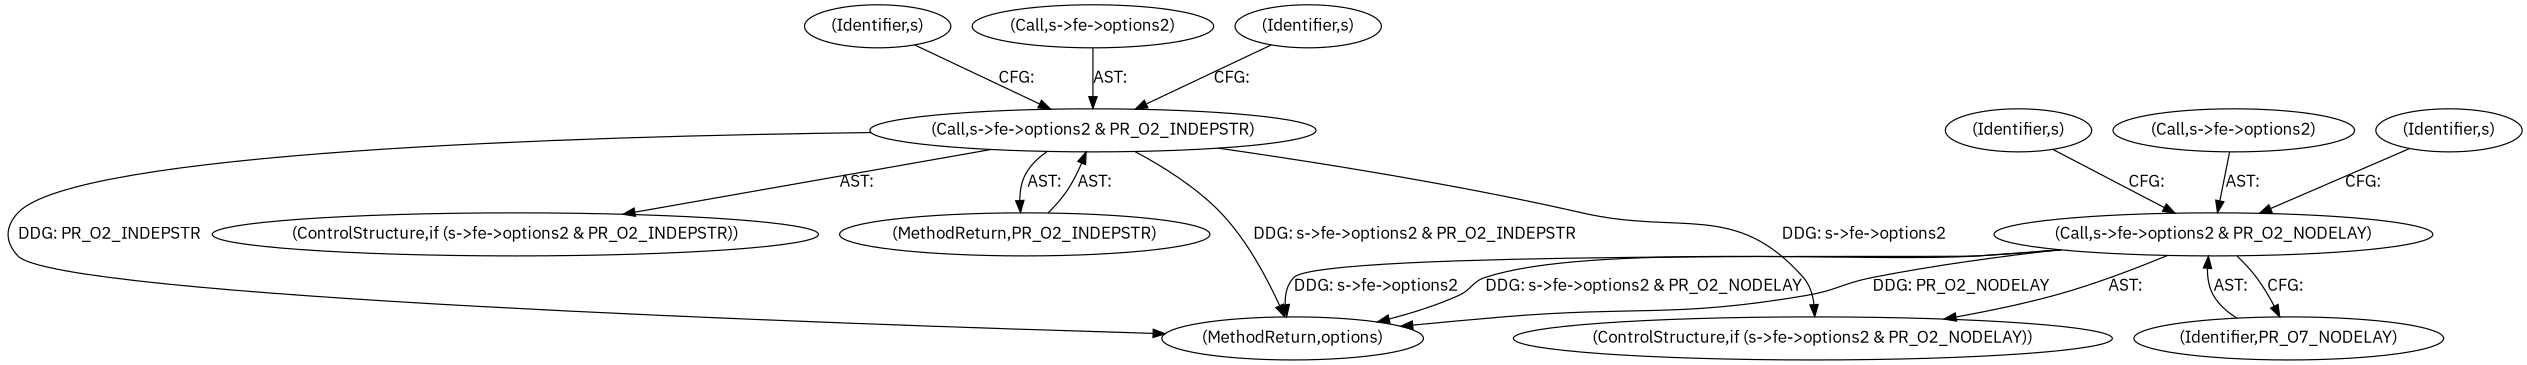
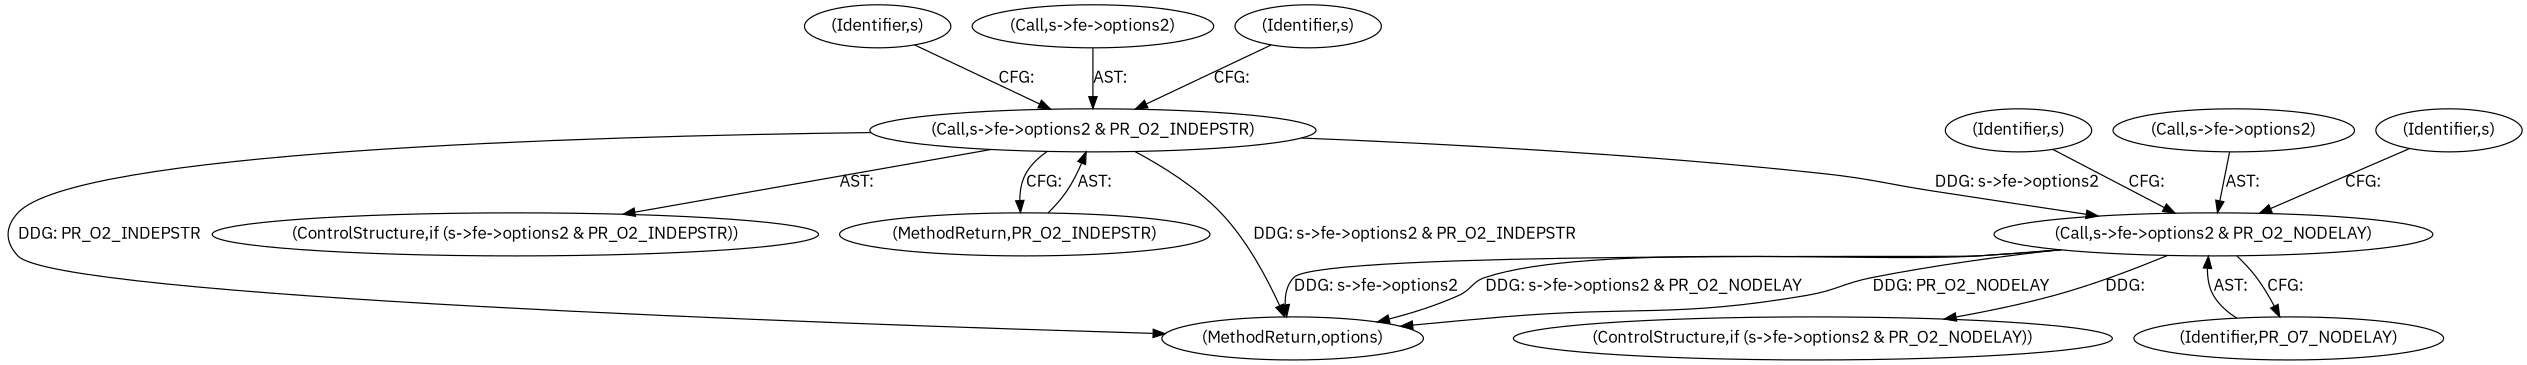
edge "(Call,s->fe->options2 & PR_O2_INDEPSTR)" -> "(MethodReturn,PR_O2_INDEPSTR)": label "AST: " -> "CFG: "
edge "(Call,s->fe->options2 & PR_O2_INDEPSTR)" -> "(ControlStructure,if (s->fe->options2 & PR_O2_NODELAY))": now "(Call,s->fe->options2 & PR_O2_INDEPSTR)" -> "(Call,s->fe->options2 & PR_O2_NODELAY)"
edge "(Call,s->fe->options2 & PR_O2_NODELAY)" -> "(ControlStructure,if (s->fe->options2 & PR_O2_NODELAY))": label "AST: " -> "DDG: "
